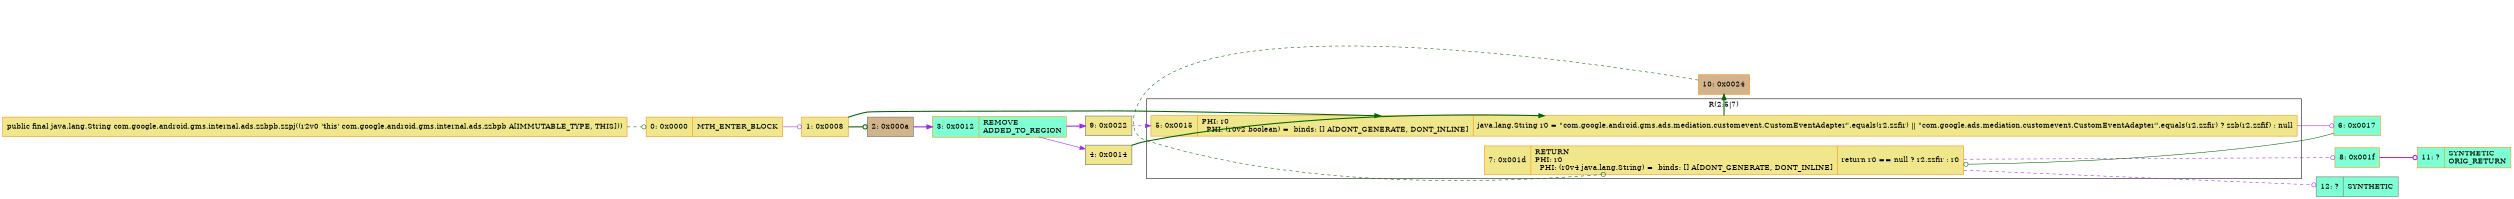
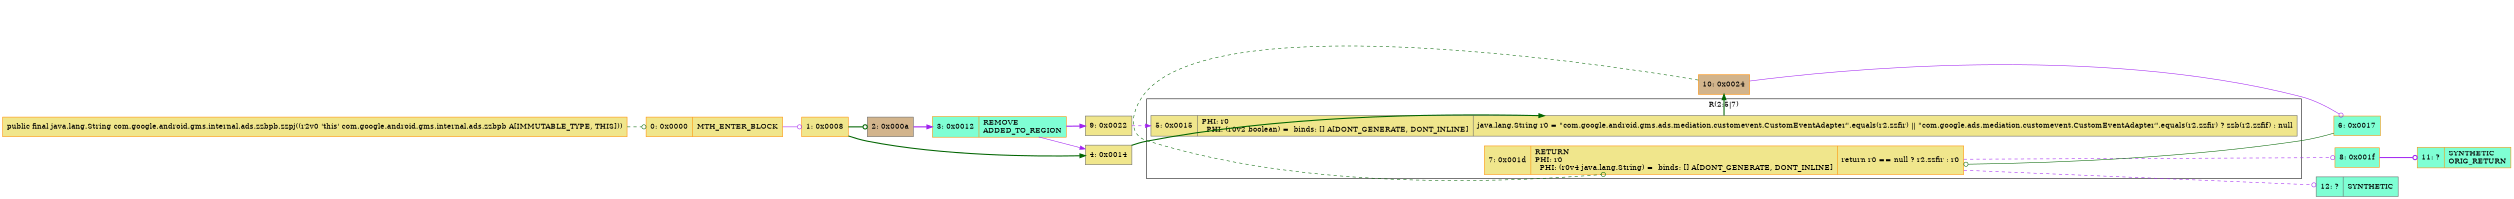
edge "1: 0x0008" -> "5: 0x0015": now "1: 0x0008" -> "4: 0x0014"
node "5: 0x0015": color darkorange -> gray40
edge "5: 0x0015" -> "6: 0x0017": now "10: 0x0024" -> "6: 0x0017"
